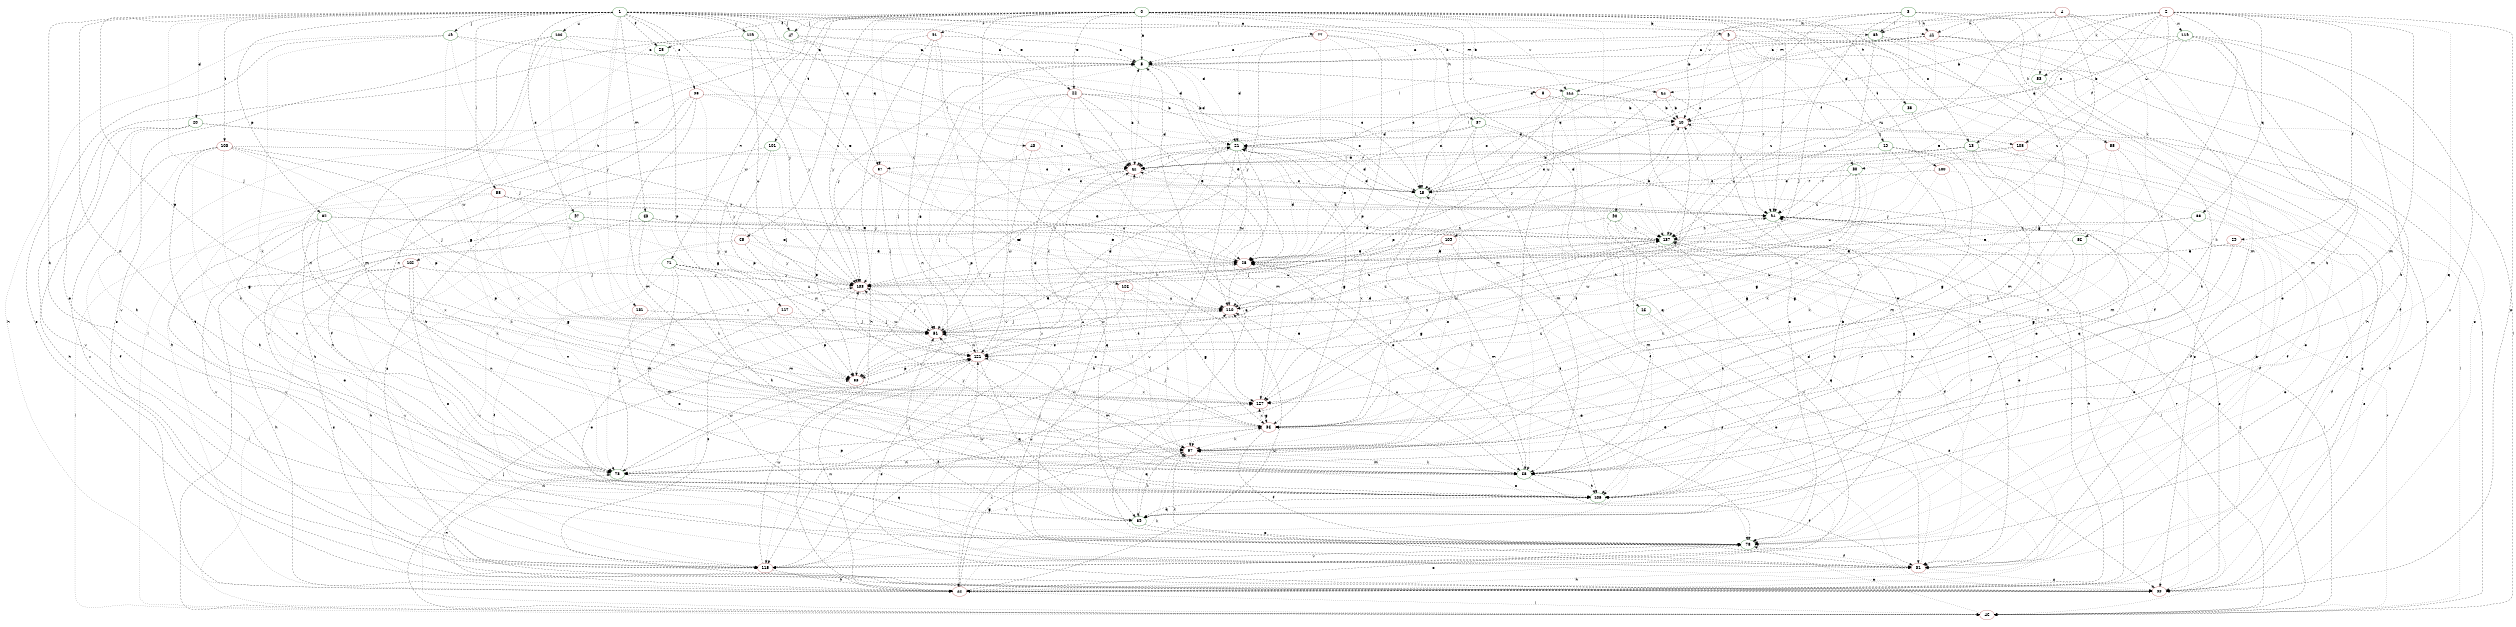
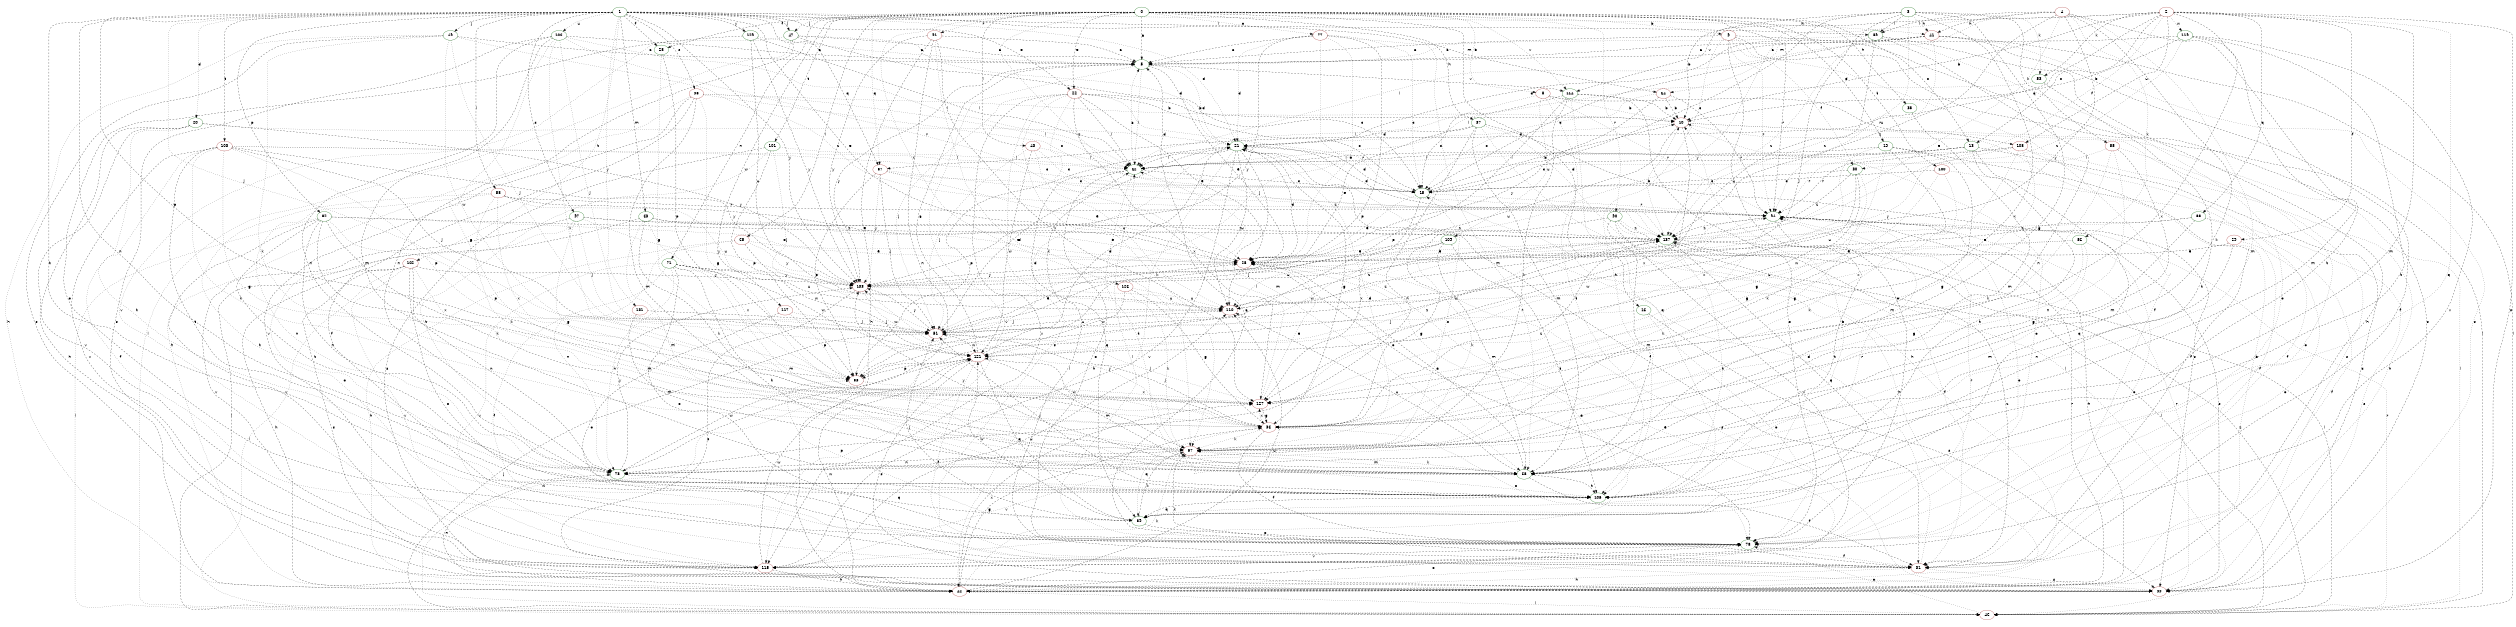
node "62": color brown -> darkgreen
edge "25" -> "21": style dotted -> dashed
node "109": color brown -> darkgreen
edge "3" -> "127": added, label "x"
edge "28" -> "36": added, label "g"
